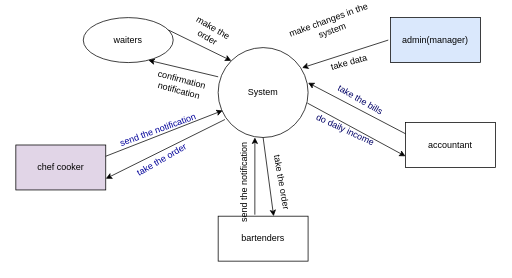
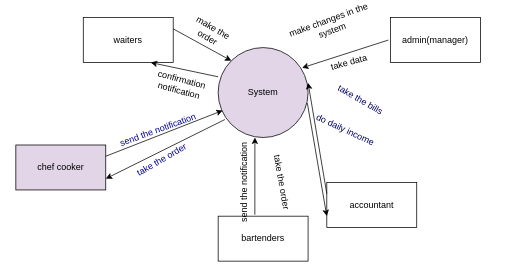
node "waiters": shape ellipse -> rectangle
node "admin(manager)": fillcolor #dae8fc -> #ffffff
node "System": fillcolor #ffffff -> #e1d5e7
node "accountant": moved (450, 145) -> (372, 205)
edge "System" -> "bartenders": removed
